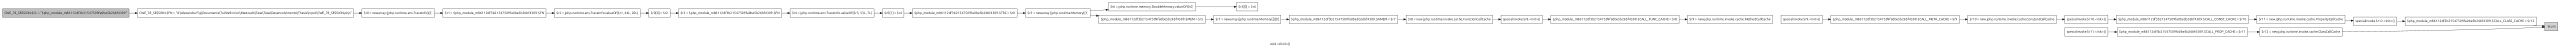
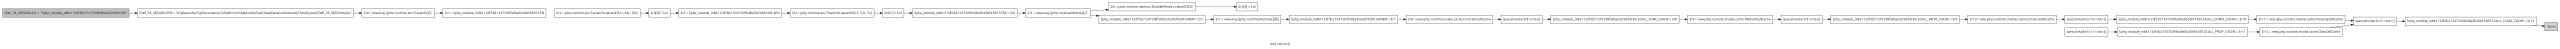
edge "$r1 = $php_module_m86112df3b21547509fa0be5b26bf4309.$FN" -> "$r2 = jphp.runtime.env.TraceInfo.valueOf($r1, 44L, 20L)": removed
edge "$r9 = new jphp.runtime.invoke.cache.MethodCallCache" -> "specialinvoke $r9.<init>()": added
edge "$r12 = new jphp.runtime.invoke.cache.ClassCallCache" -> "return": now "$r12 = new jphp.runtime.invoke.cache.ClassCallCache" -> "specialinvoke $r12.<init>()"
